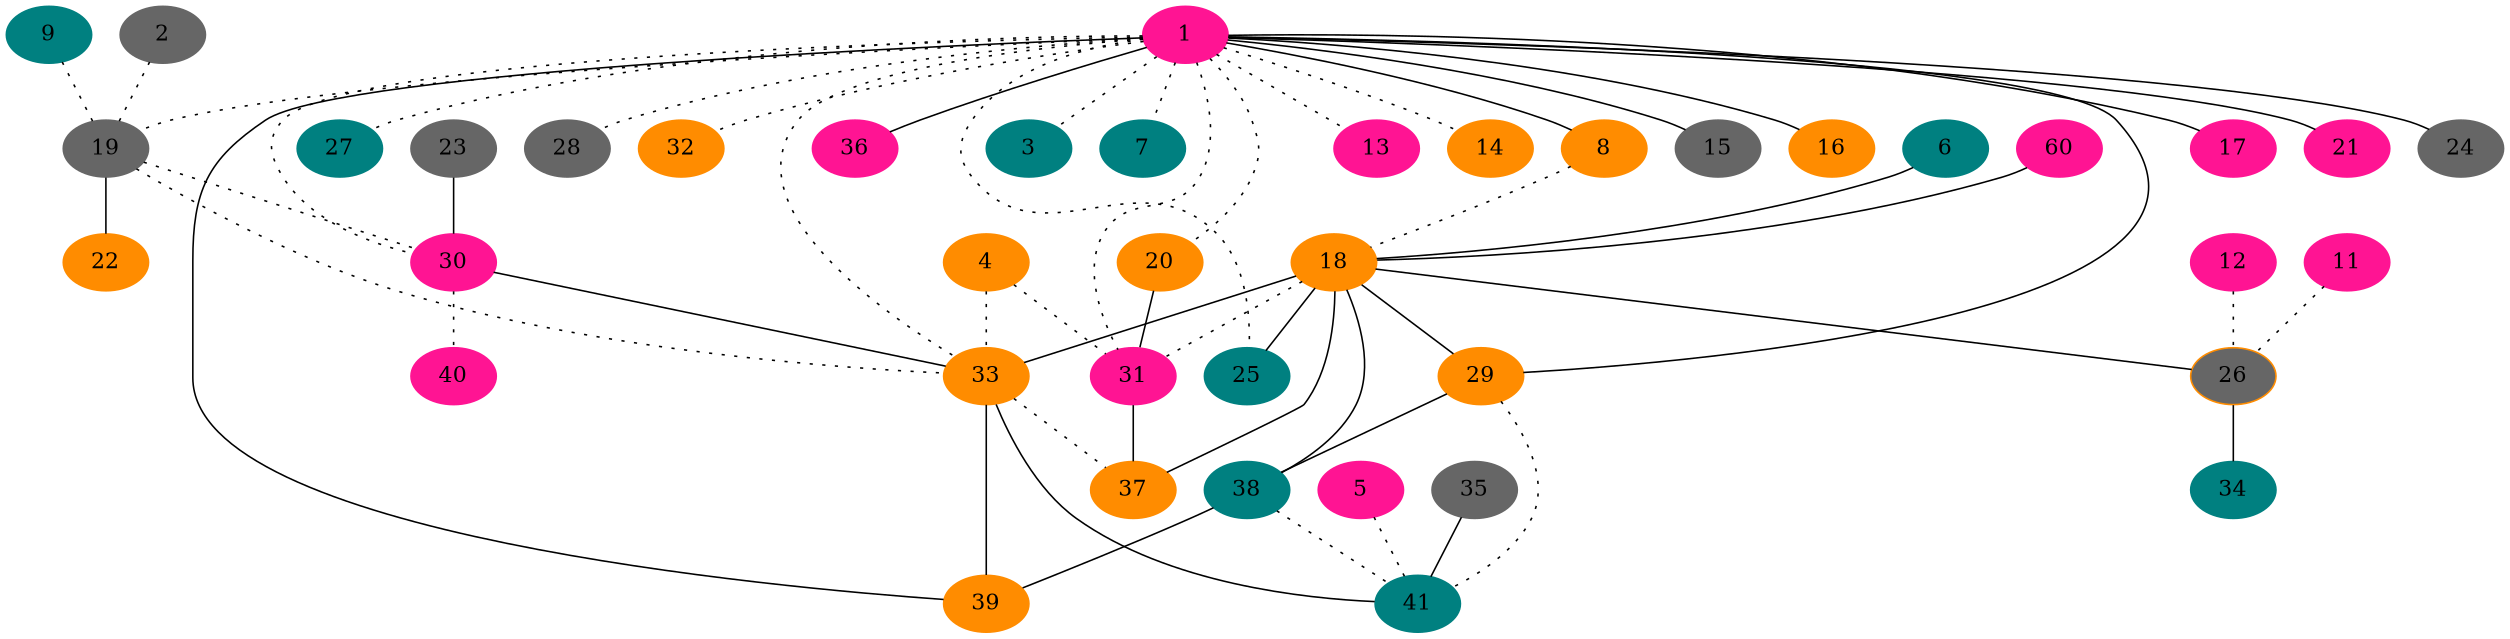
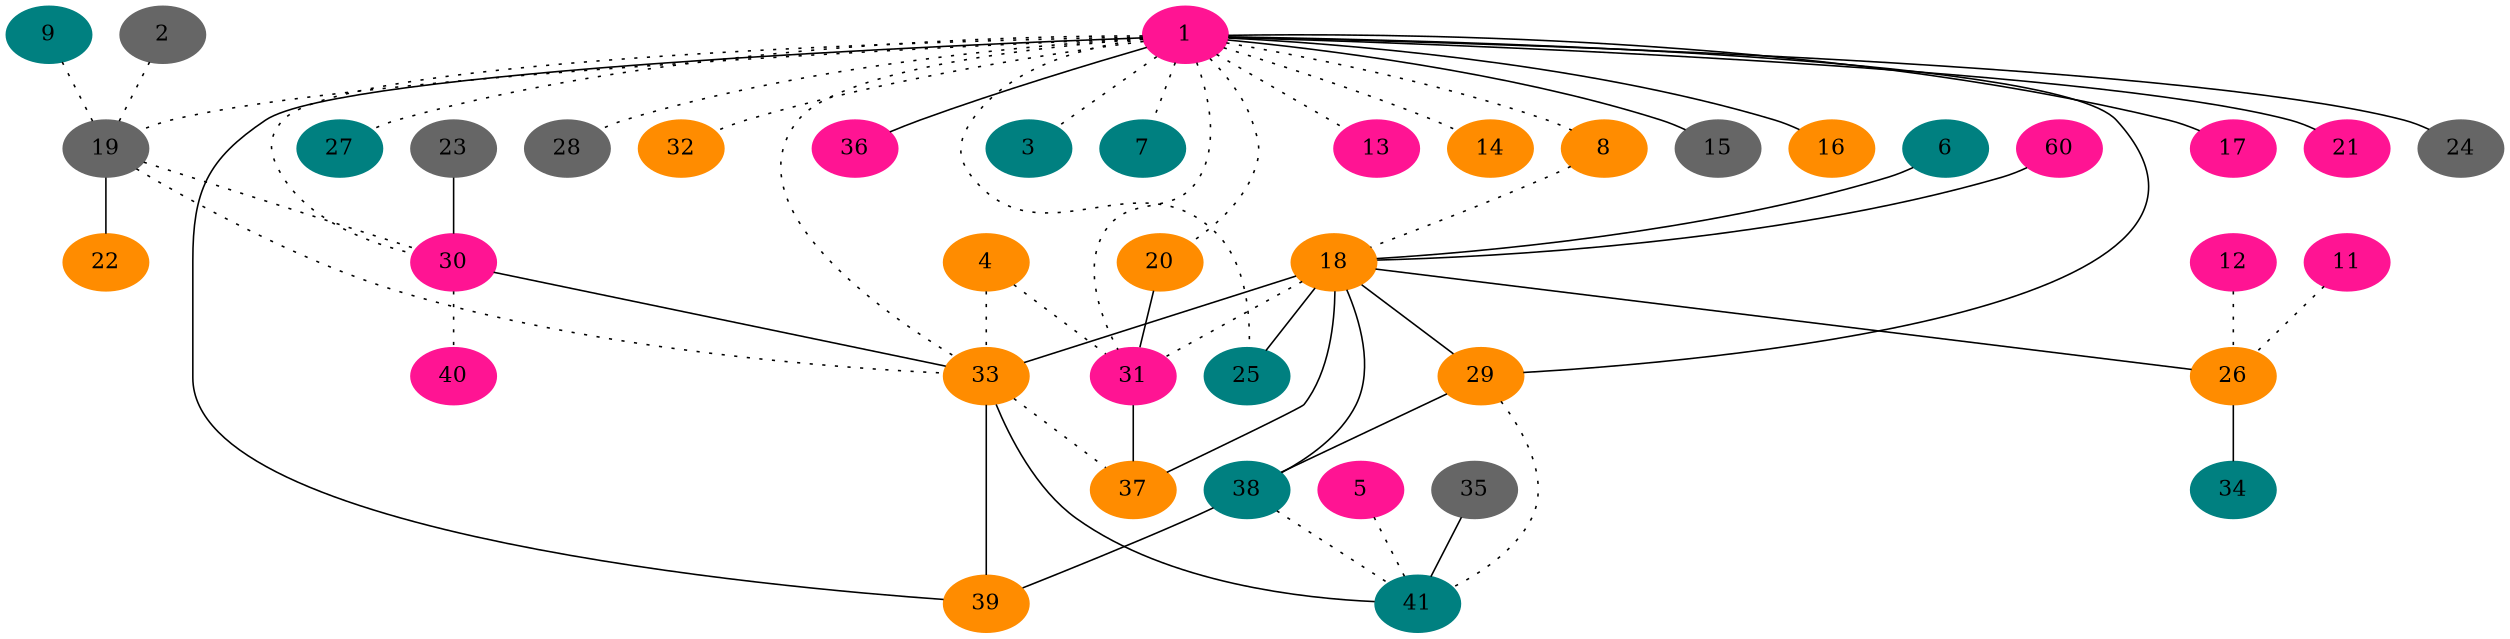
edge "1" -- "8": style solid -> dotted
node "26": fillcolor gray40 -> darkorange
